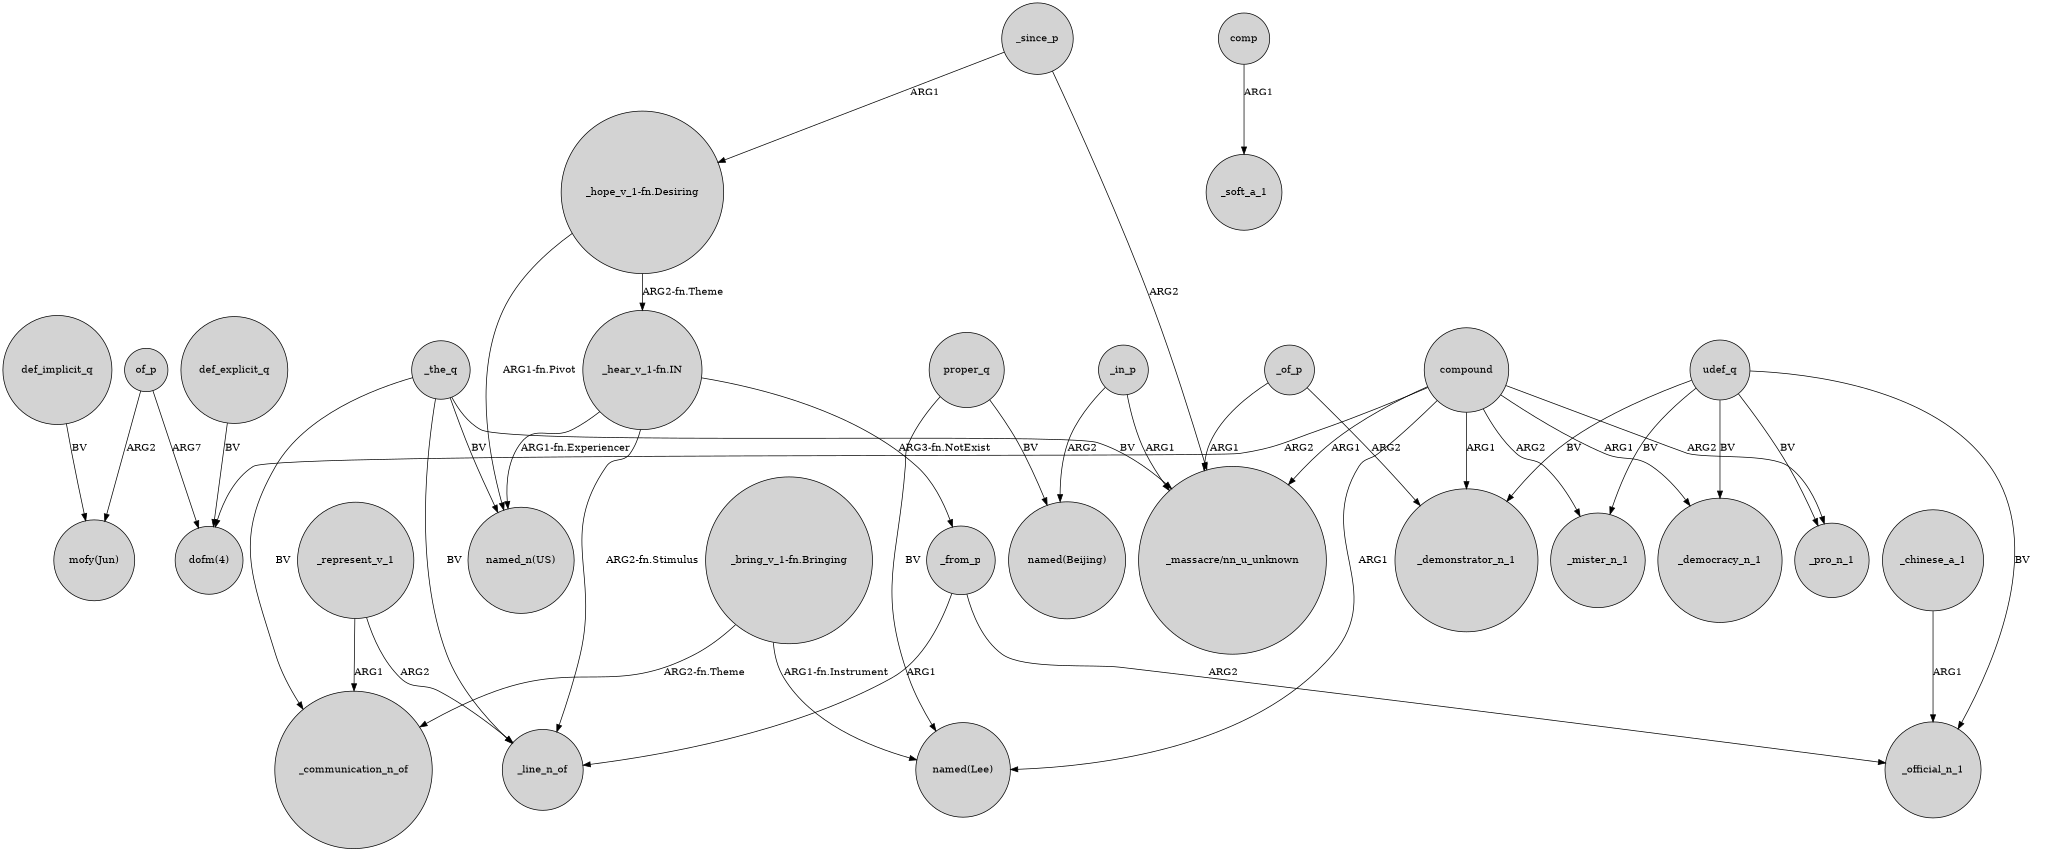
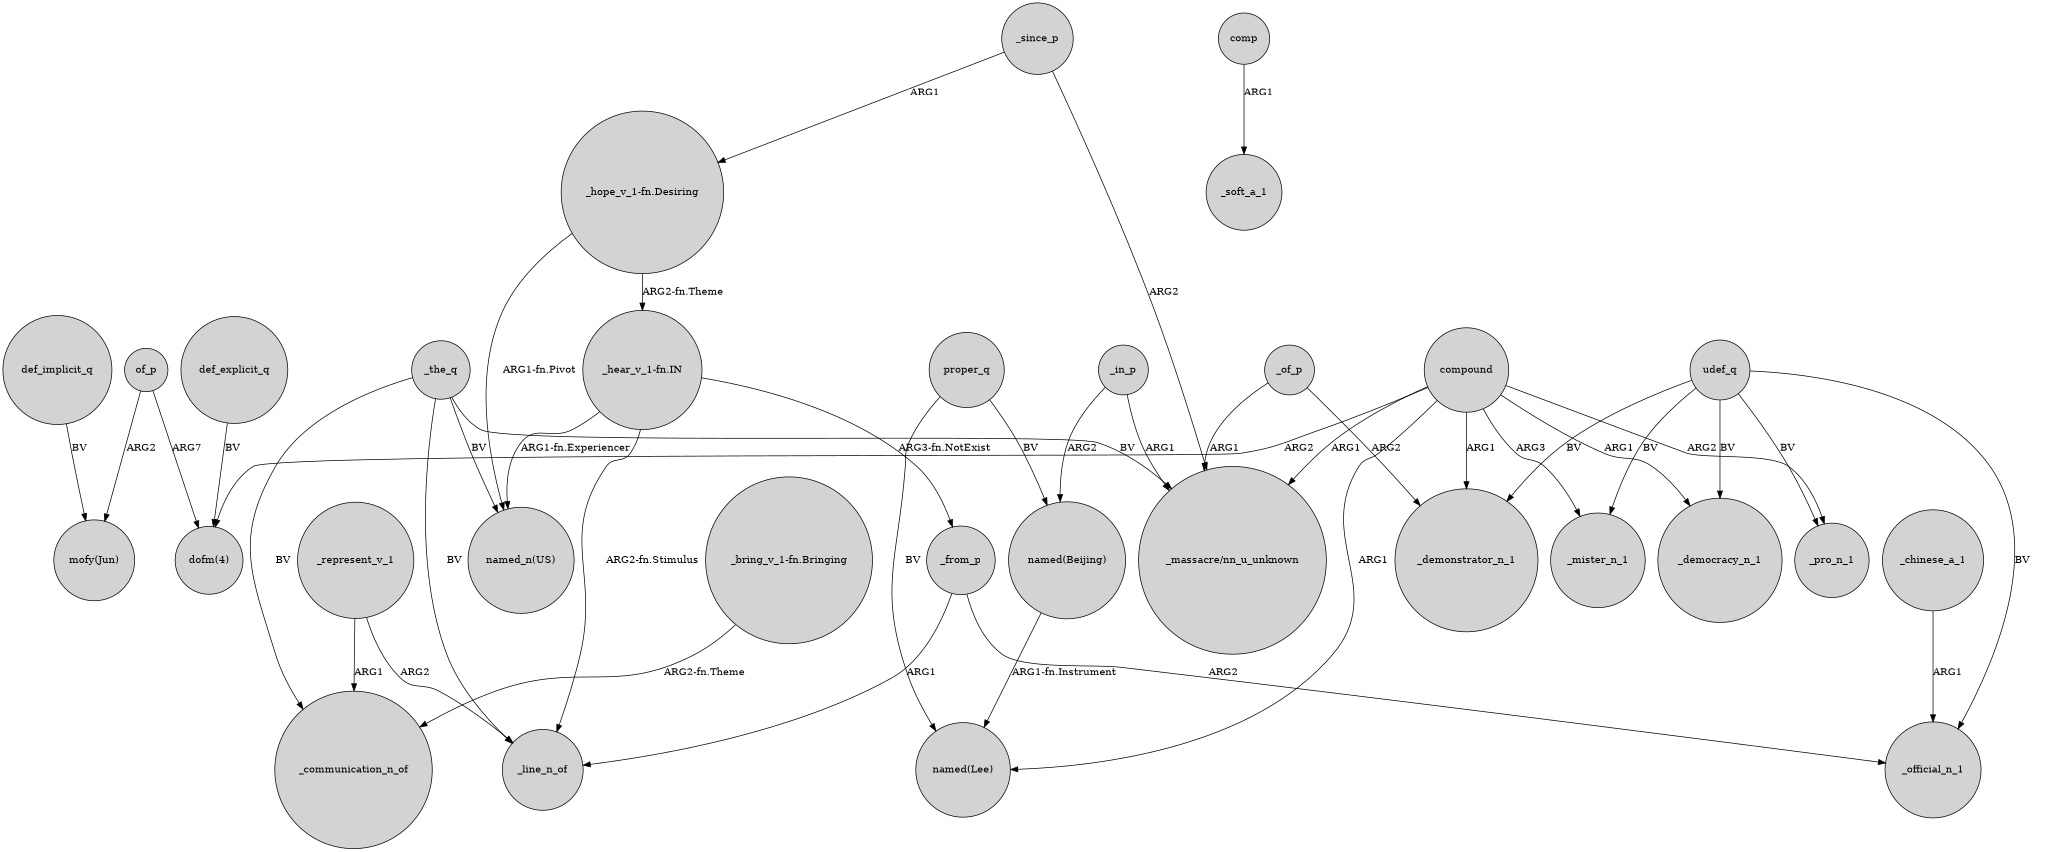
edge "compound" -> "_mister_n_1": label "ARG2" -> "ARG3"
edge "_bring_v_1-fn.Bringing" -> "named(Lee)": now "named(Beijing)" -> "named(Lee)"
